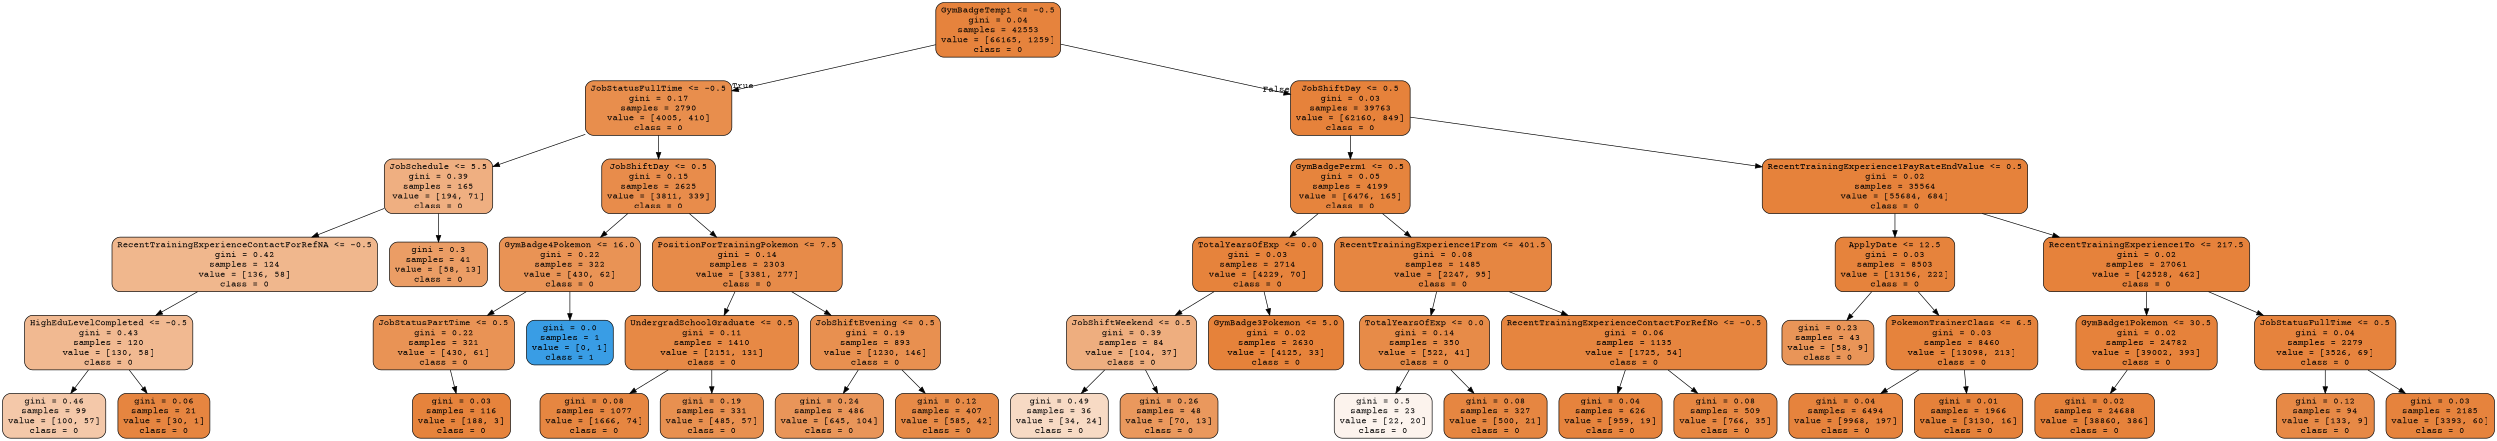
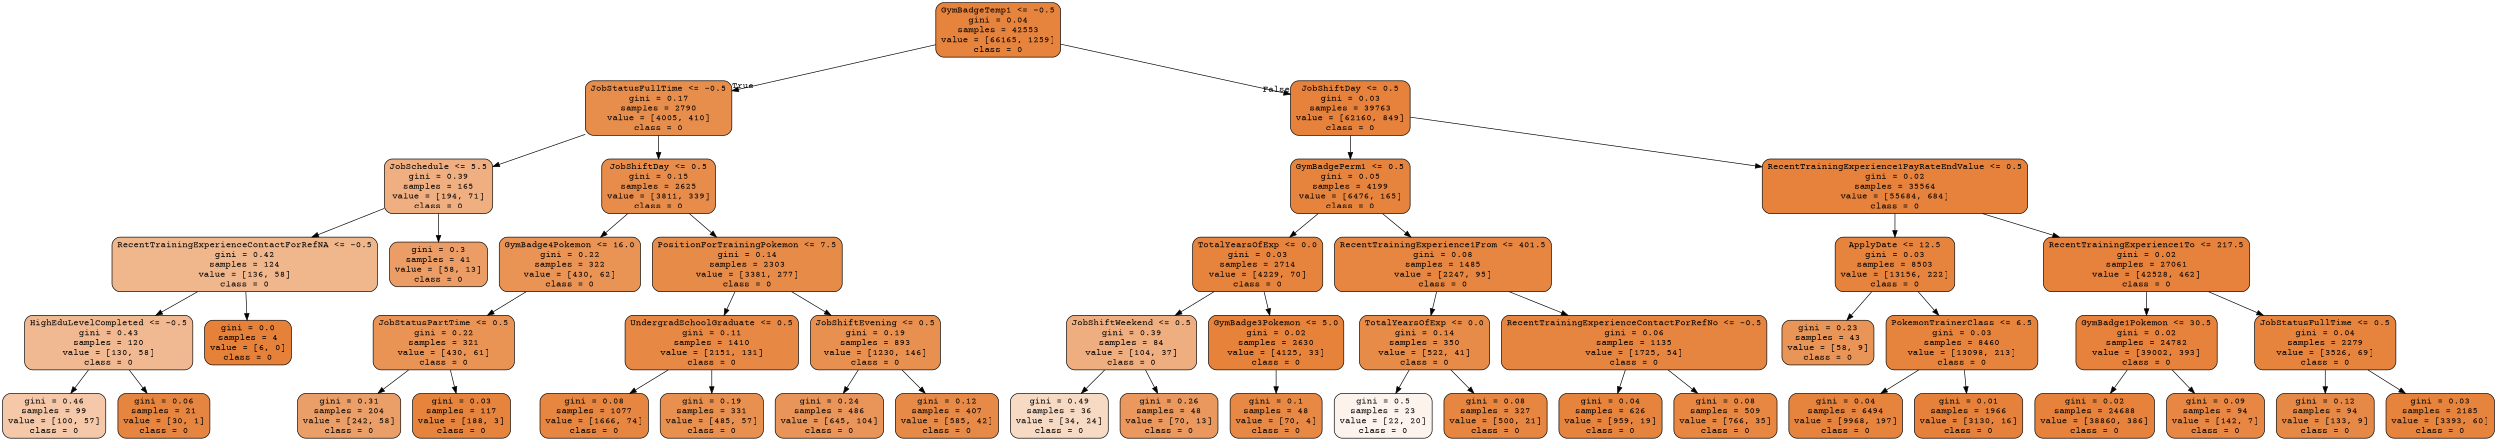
node "gini = 0.0 samples = 4 value = [6, 0] class = 0": added
node "gini = 0.0 samples = 1 value = [0, 1] class = 1": removed
node "gini = 0.31 samples = 204 value = [242, 58] class = 0": added
node "gini = 0.03 samples = 116 value = [188, 3] class = 0": label "gini = 0.03 samples = 116 value = [188, 3] class = 0" -> "gini = 0.03 samples = 117 value = [188, 3] class = 0"
node "gini = 0.1 samples = 48 value = [70, 4] class = 0": added
node "gini = 0.09 samples = 94 value = [142, 7] class = 0": added
